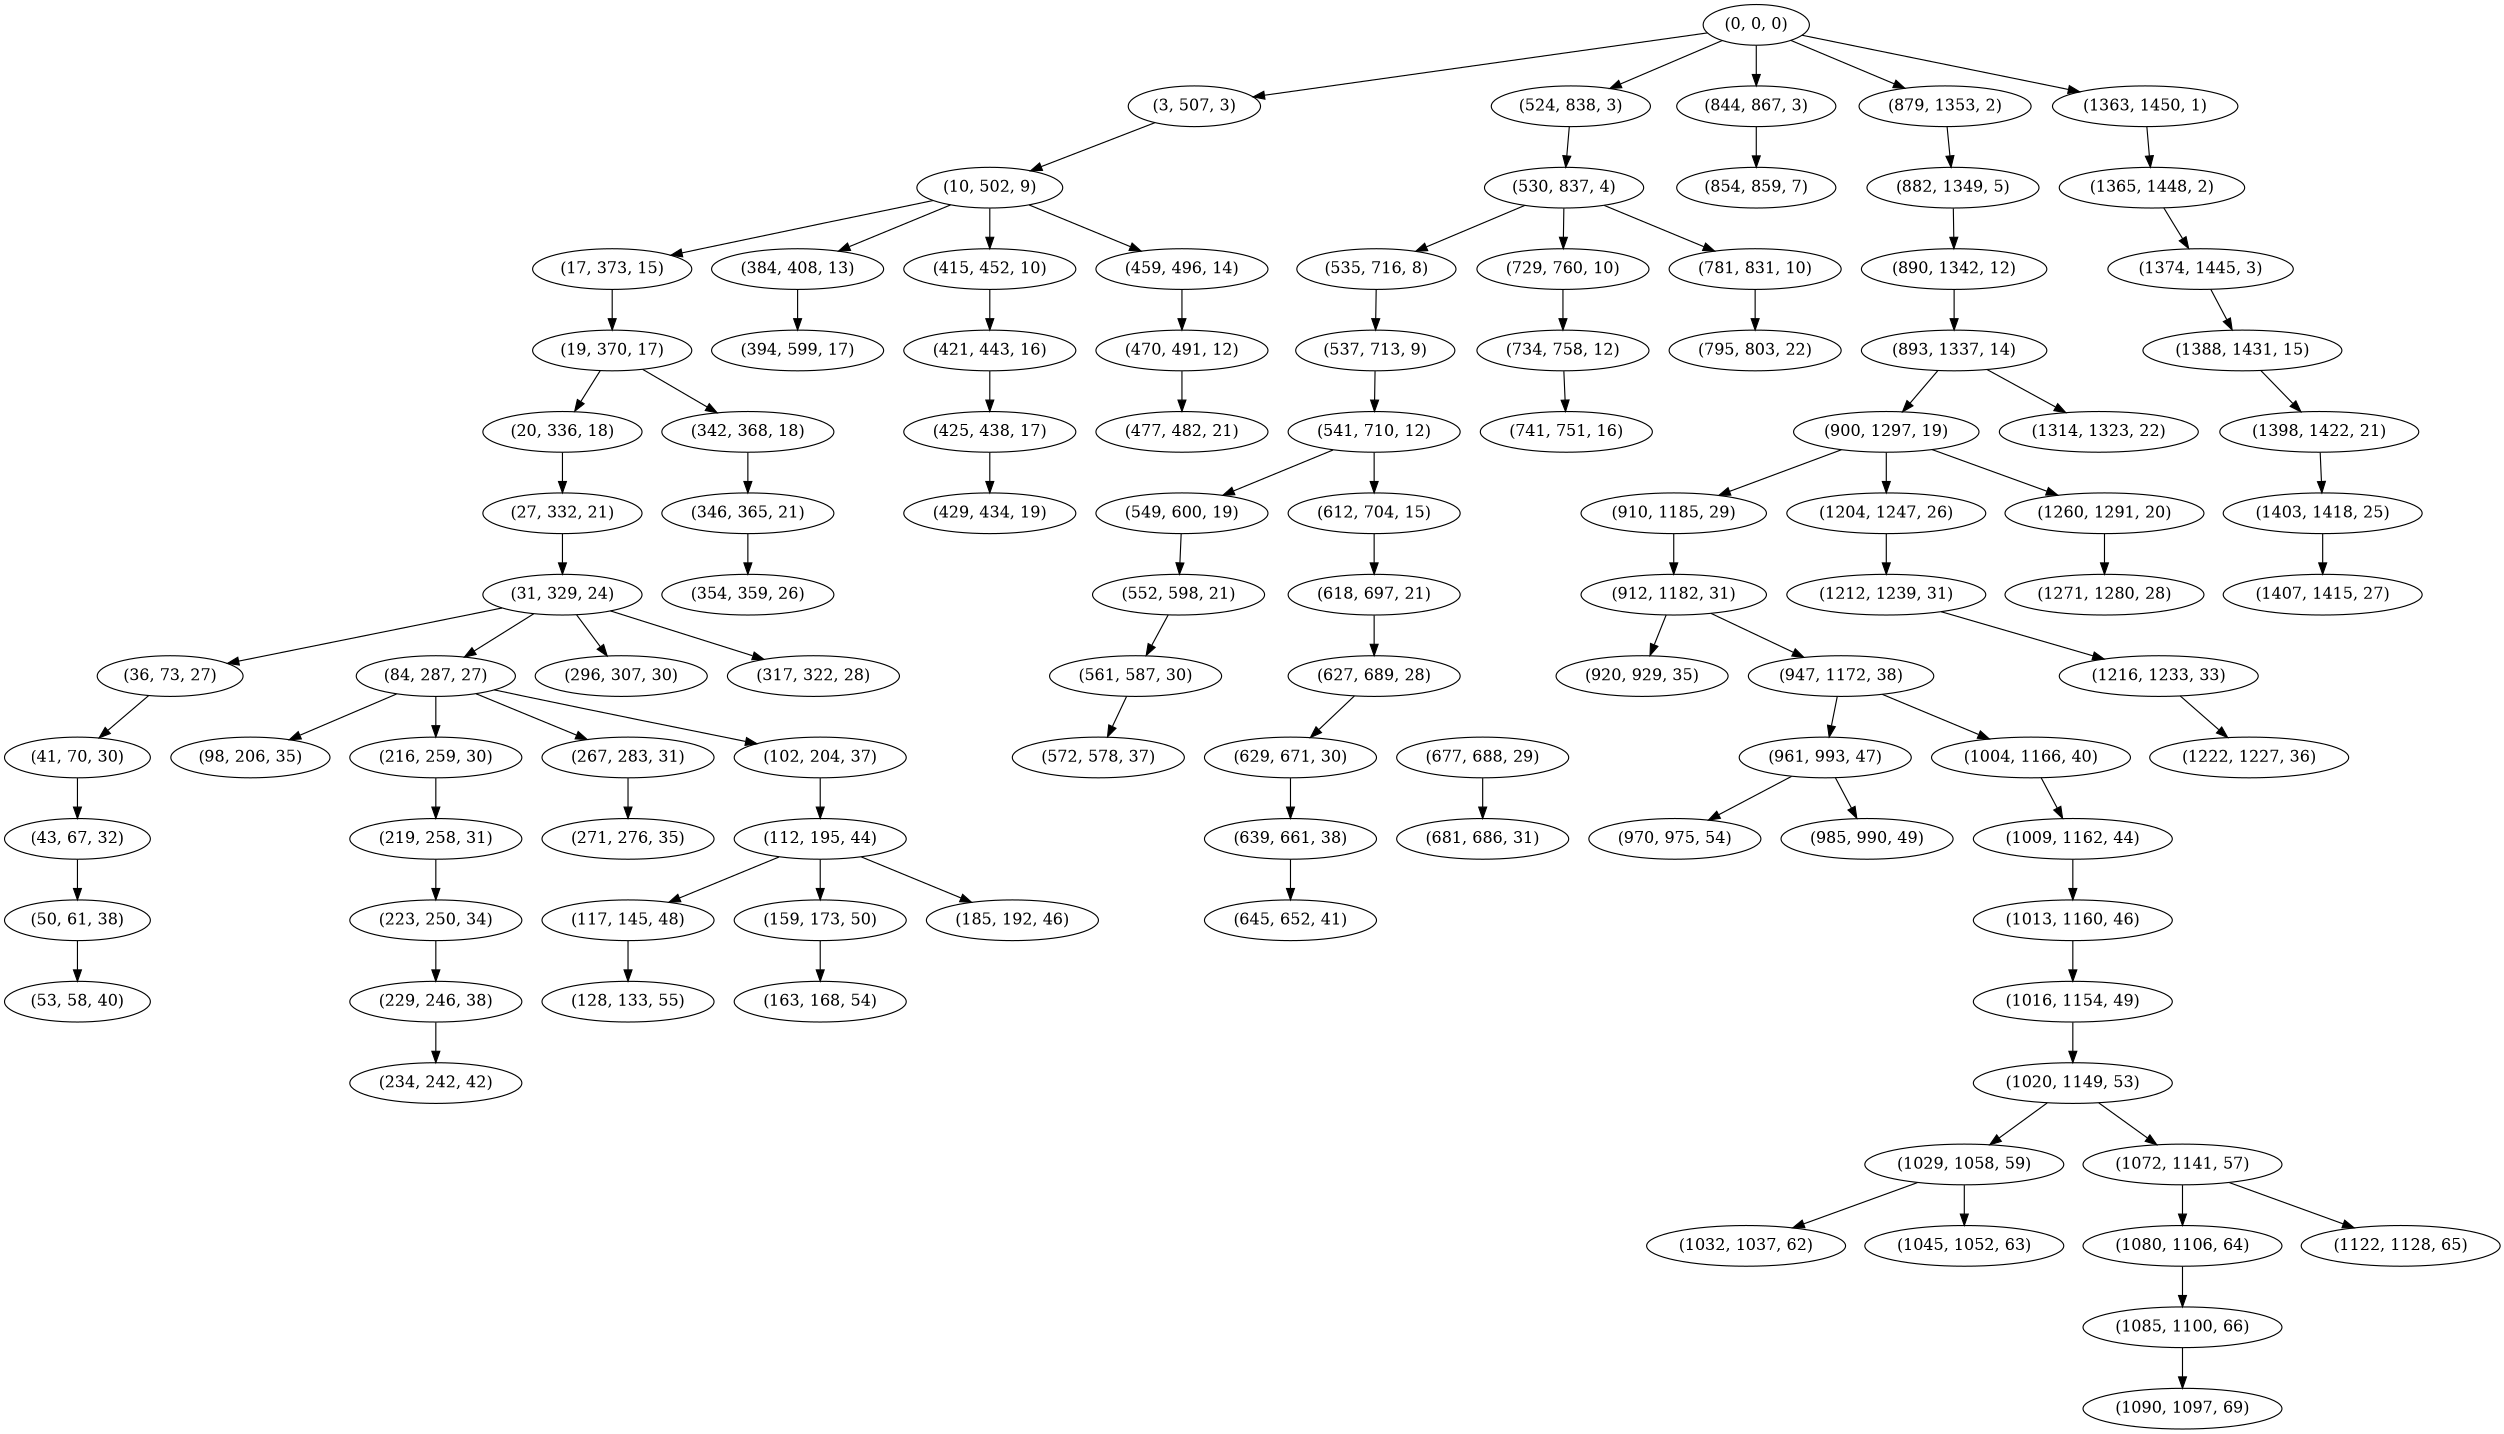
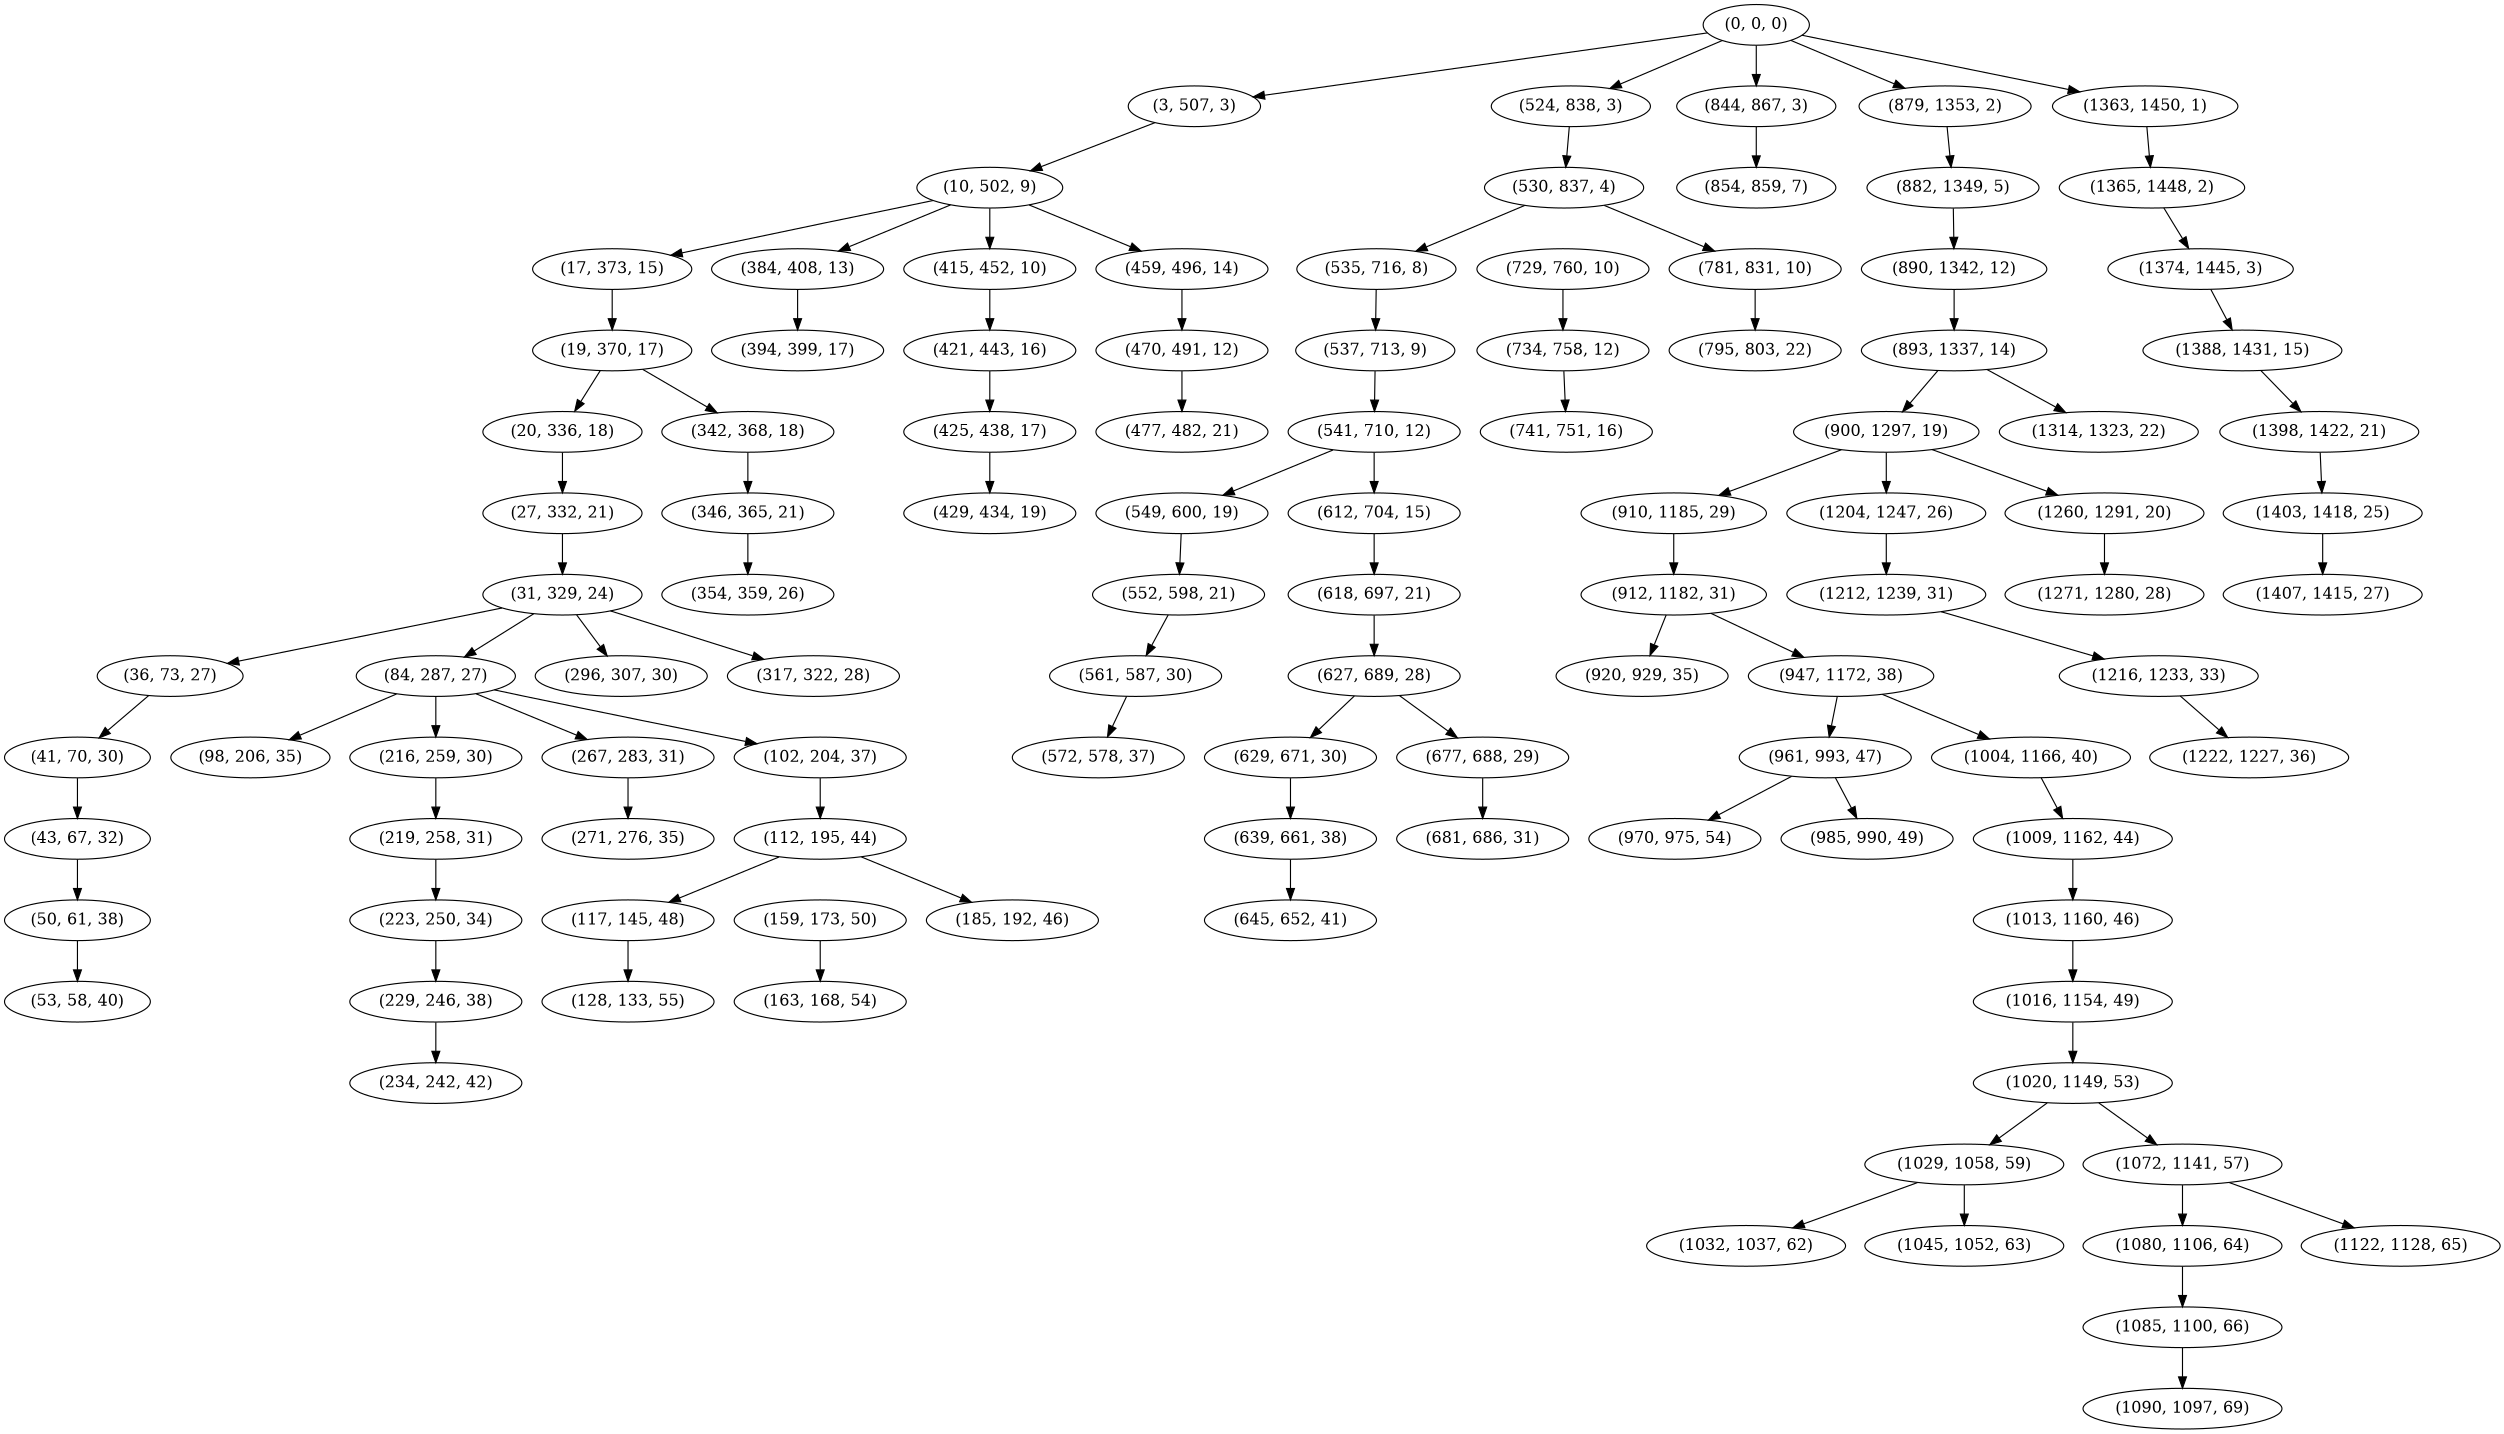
edge "(530, 837, 4)" -> "(729, 760, 10)": removed
node "(394, 599, 17)": label "(394, 599, 17)" -> "(394, 399, 17)"
edge "(627, 689, 28)" -> "(677, 688, 29)": added
edge "(112, 195, 44)" -> "(159, 173, 50)": removed
